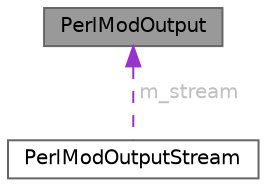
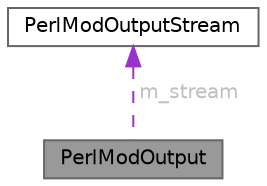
edge "PerlModOutputStream" -> "PerlModOutput": reversed
